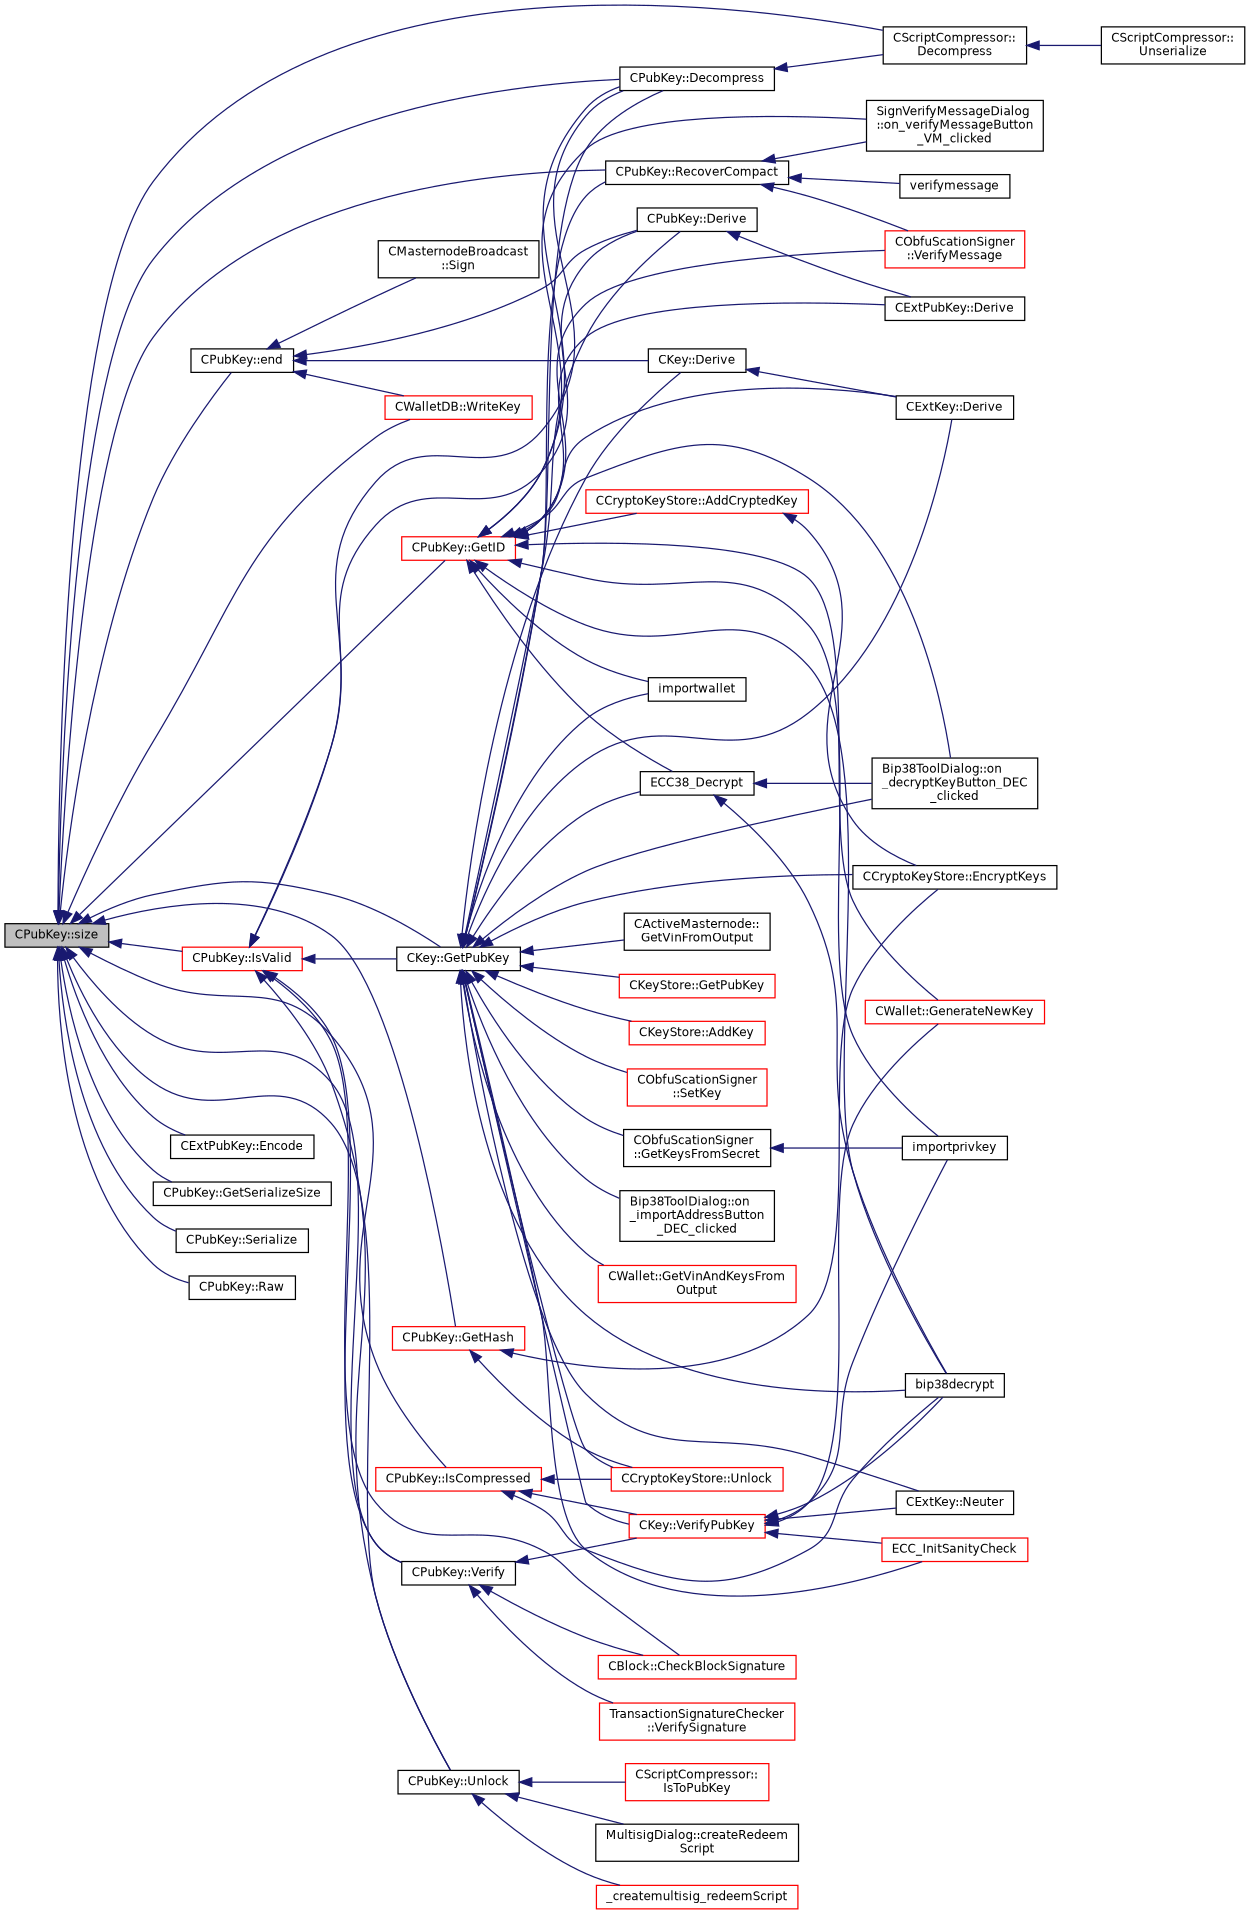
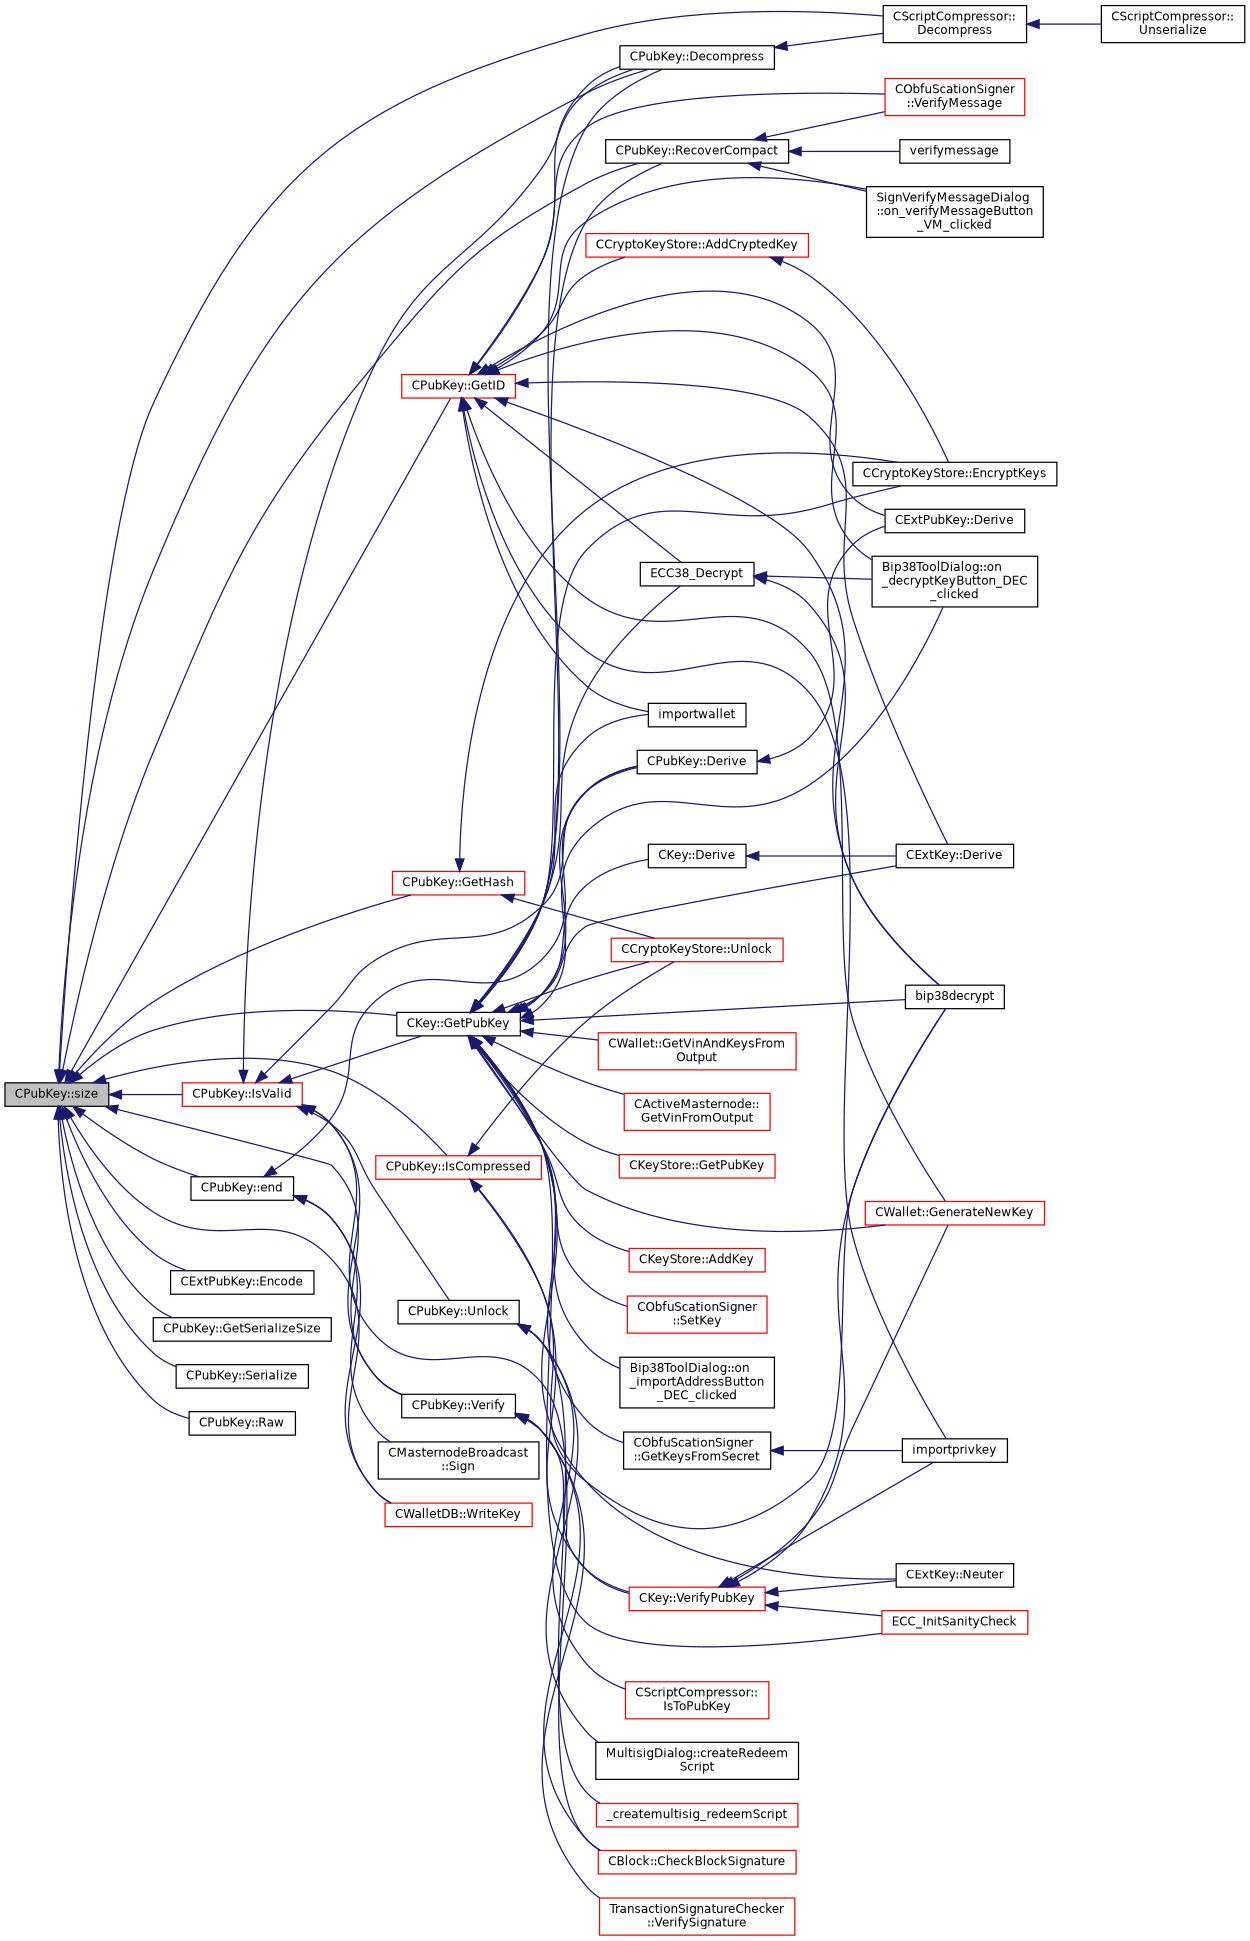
edge "CKey::Derive" -> "CPubKey::end": removed
node "CActiveMasternode:: GetVinFromOutput": color black -> red
edge "CKey::VerifyPubKey" -> "CKey::GetPubKey": now "CWallet::GenerateNewKey" -> "CKey::GetPubKey"
edge "CPubKey::Unlock" -> "CPubKey::size": removed
